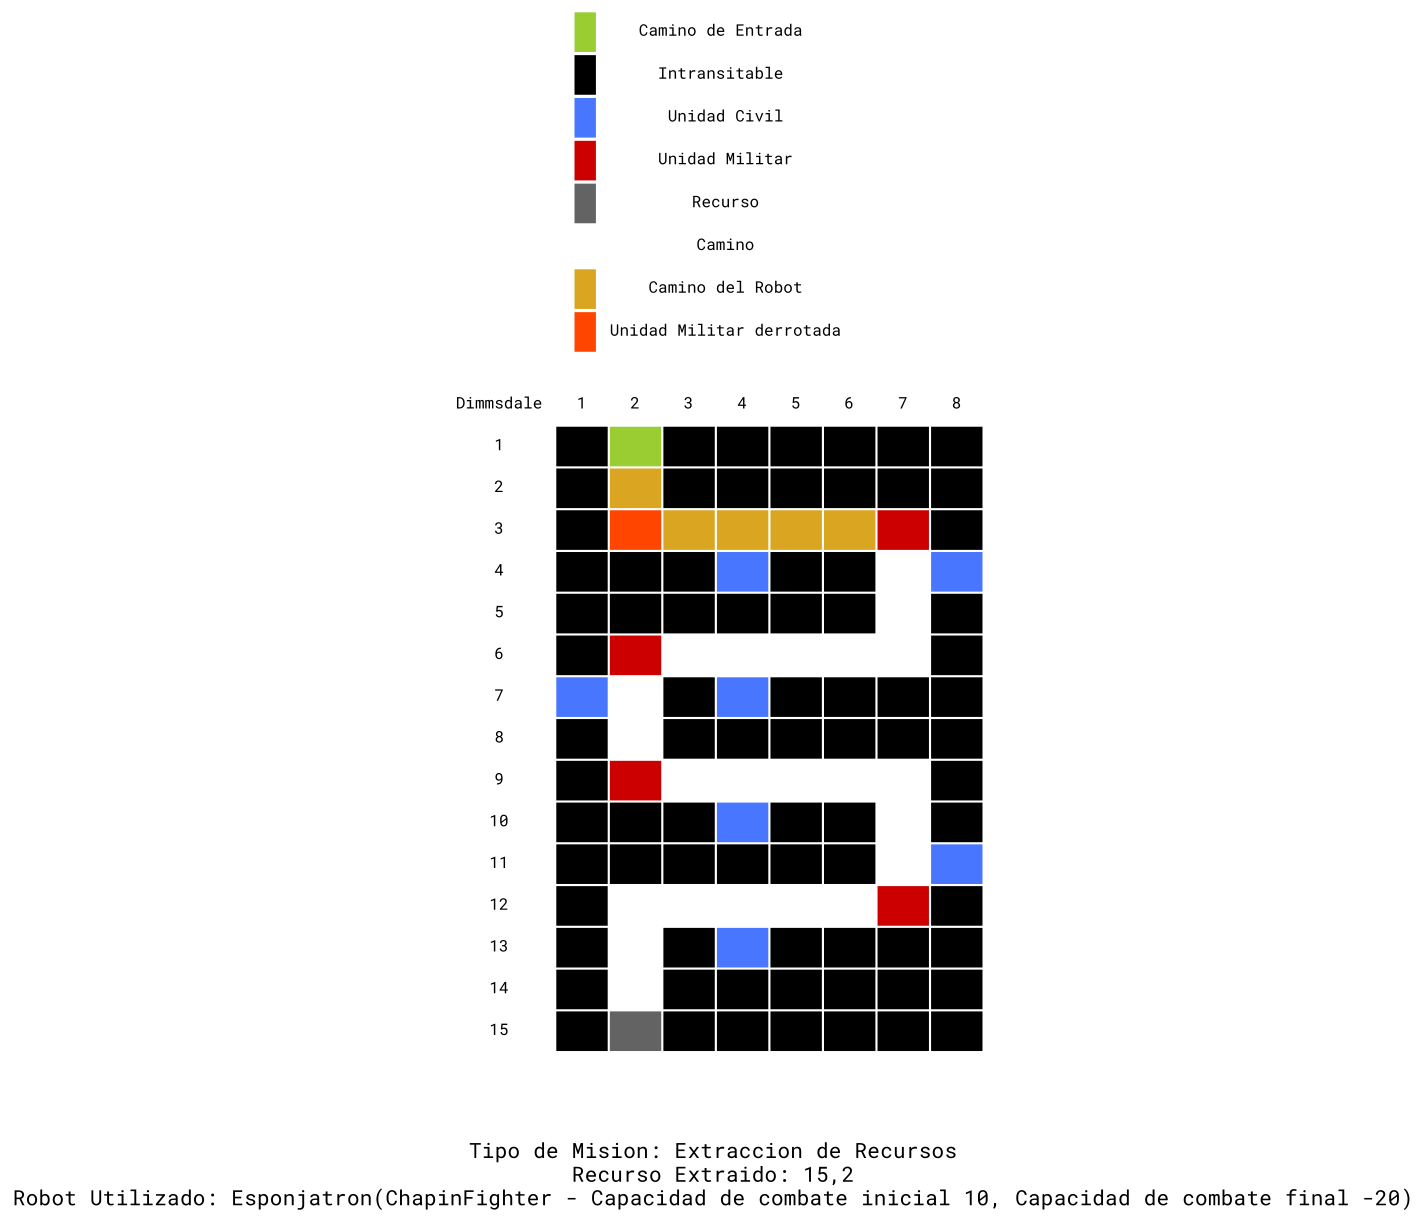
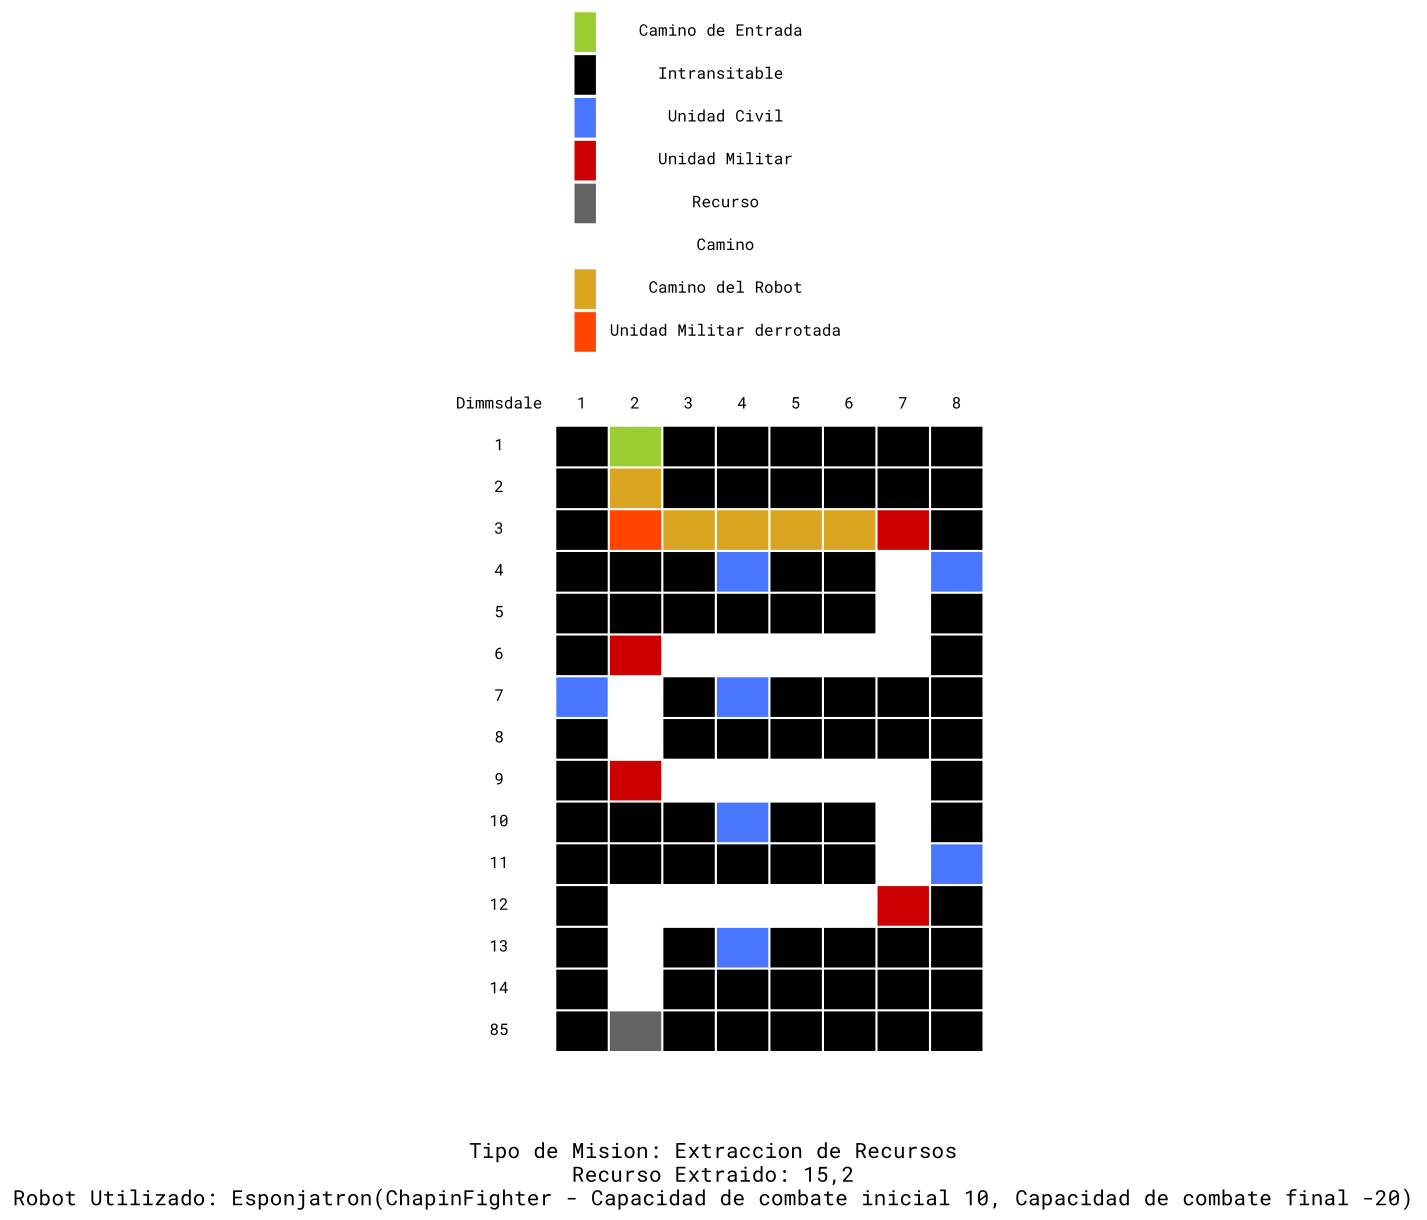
node "Dimmsdale": text "15" -> "85"
